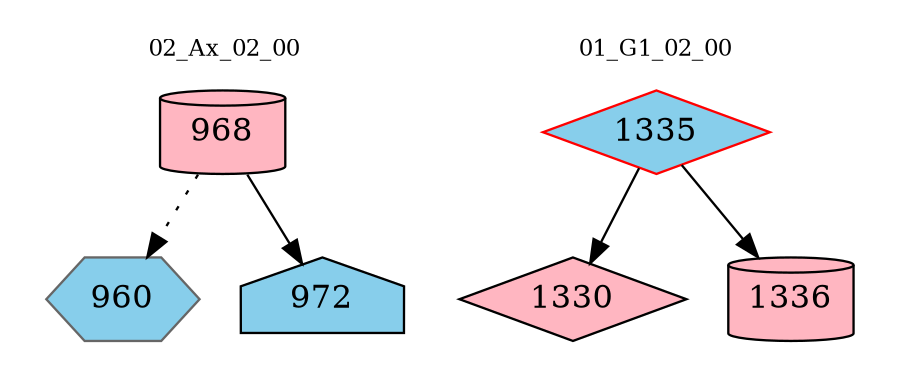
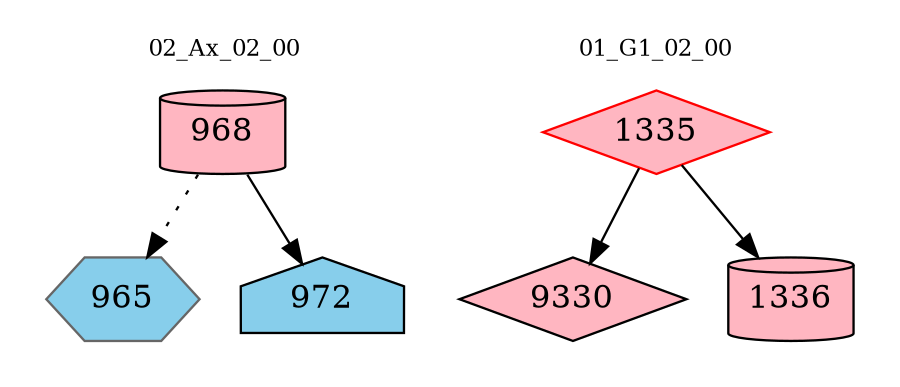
node "1335": fillcolor skyblue -> lightpink
node "960": label "960" -> "965"
node "1330": label "1330" -> "9330"
